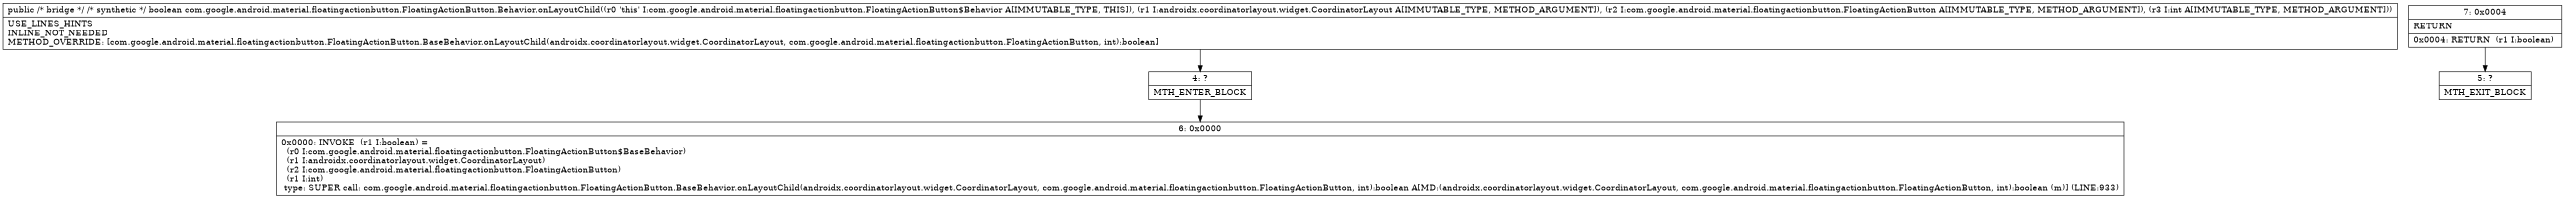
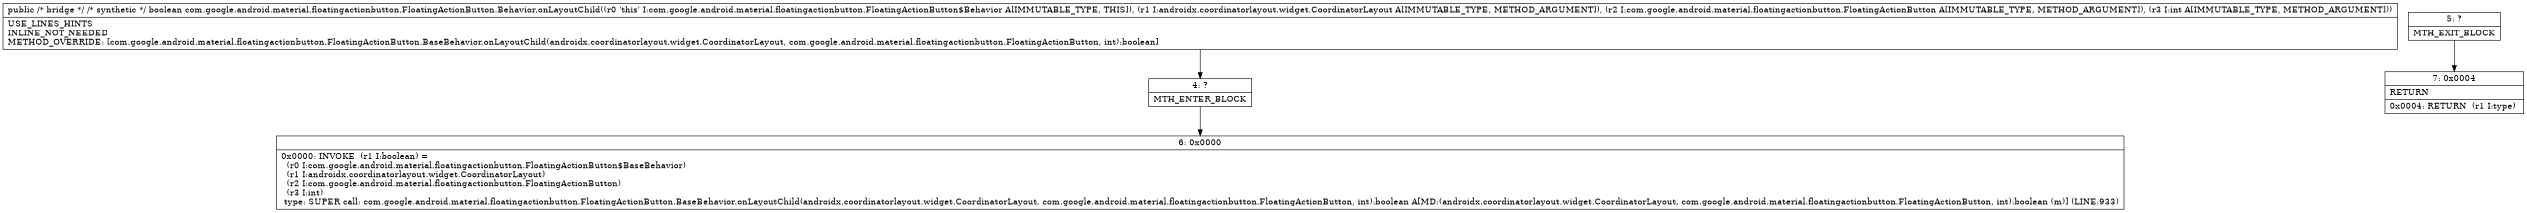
node "7: 0x0004": text "0x0004: RETURN  (r1 I:boolean)" -> "0x0004: RETURN  (r1 I:type)"
edge "7: 0x0004" -> "5: ?": reversed
node "6: 0x0000": text "(r1 I:int)" -> "(r3 I:int)"
